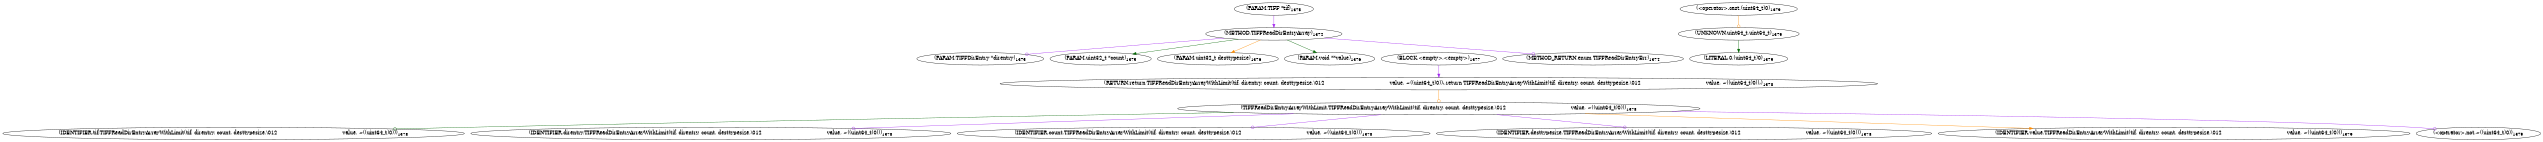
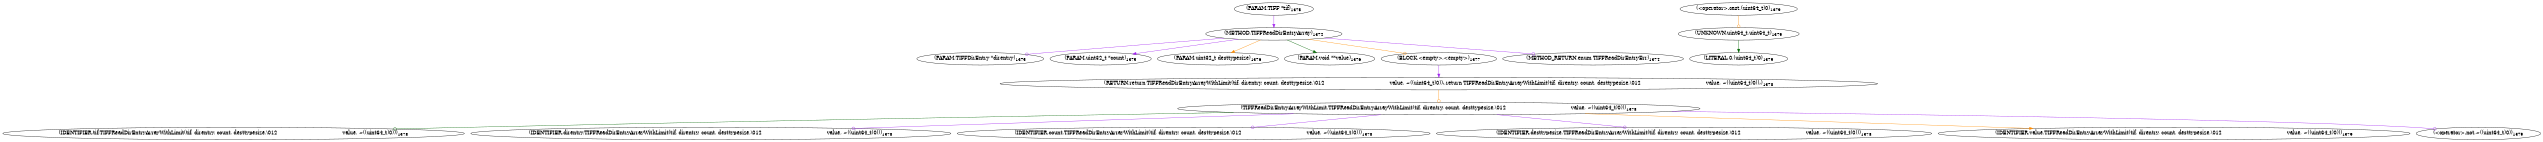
edge "(METHOD,TIFFReadDirEntryArray)" -> "(PARAM,uint32_t *count)": color darkgreen -> purple
edge "(METHOD,TIFFReadDirEntryArray)" -> "(BLOCK,<empty>,<empty>)": added
